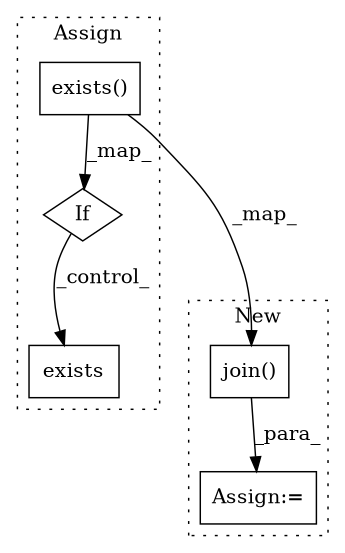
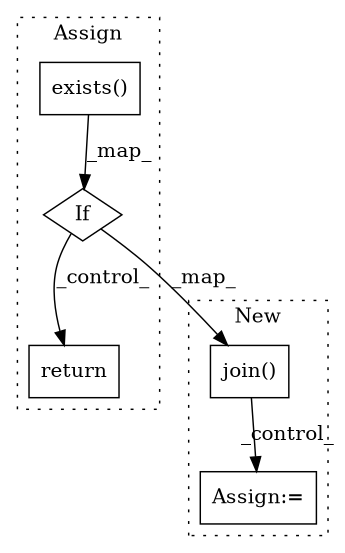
edge "exists()" -> "join()": now "If" -> "join()"
node "exists": label "exists" -> "return"
edge "join()" -> "Assign:=": label "_para_" -> "_control_"
